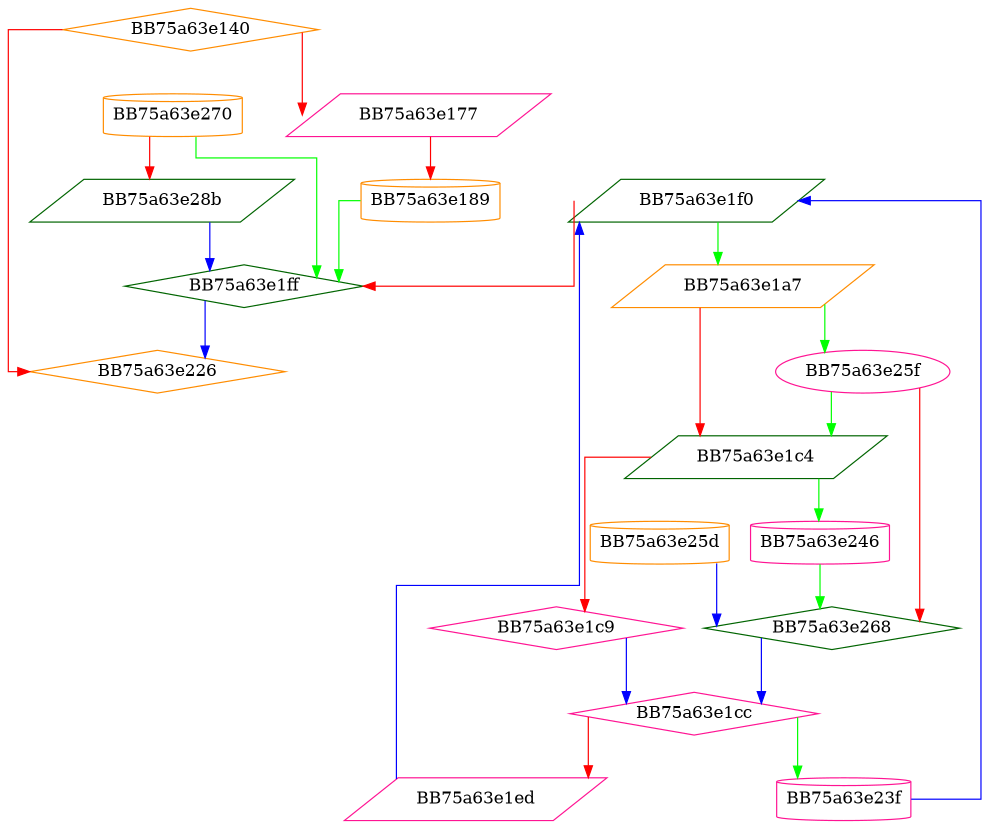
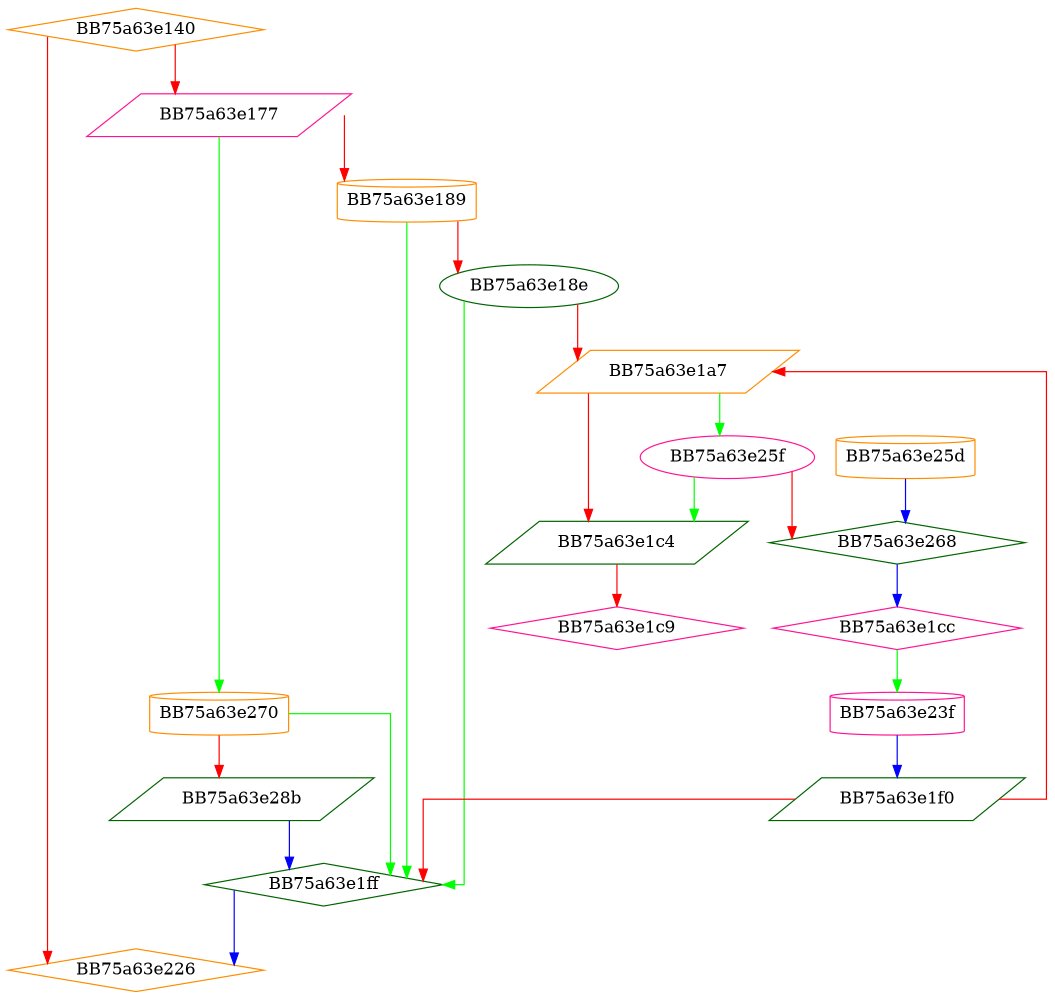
edge "BB75a63e1f0" -> "BB75a63e1a7": color green -> red
node "BB75a63e18e": added
edge "BB75a63e177" -> "BB75a63e270": added
node "BB75a63e246": removed
edge "BB75a63e1c9" -> "BB75a63e1cc": removed
node "BB75a63e1ed": removed
